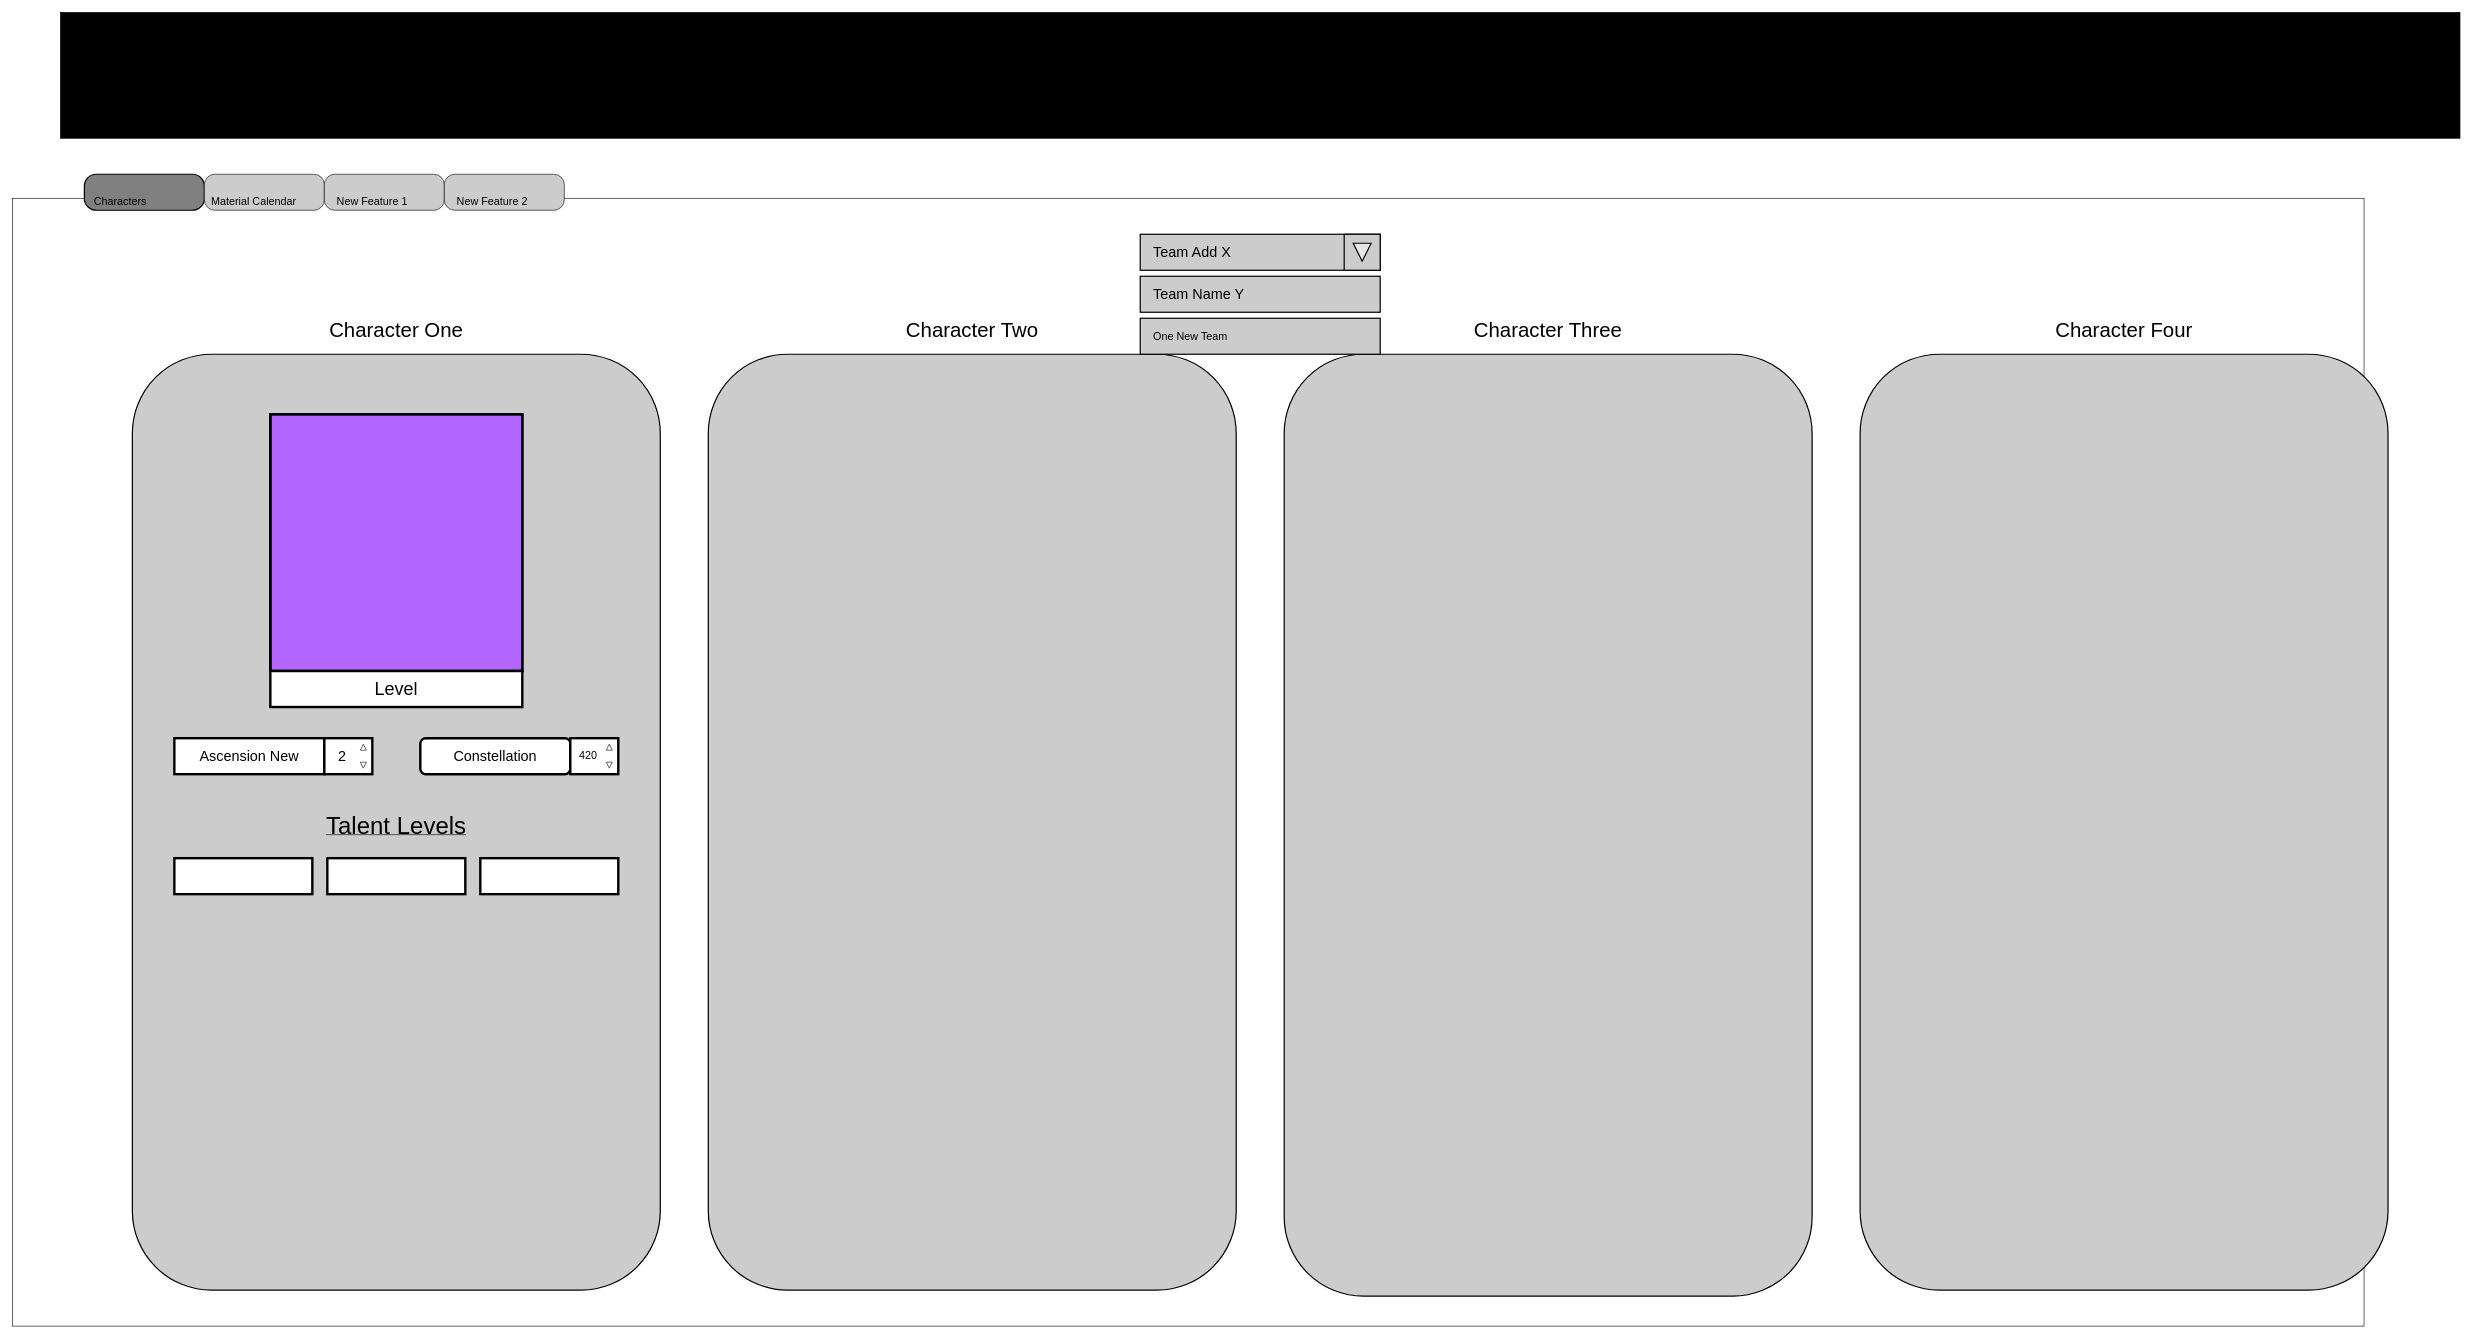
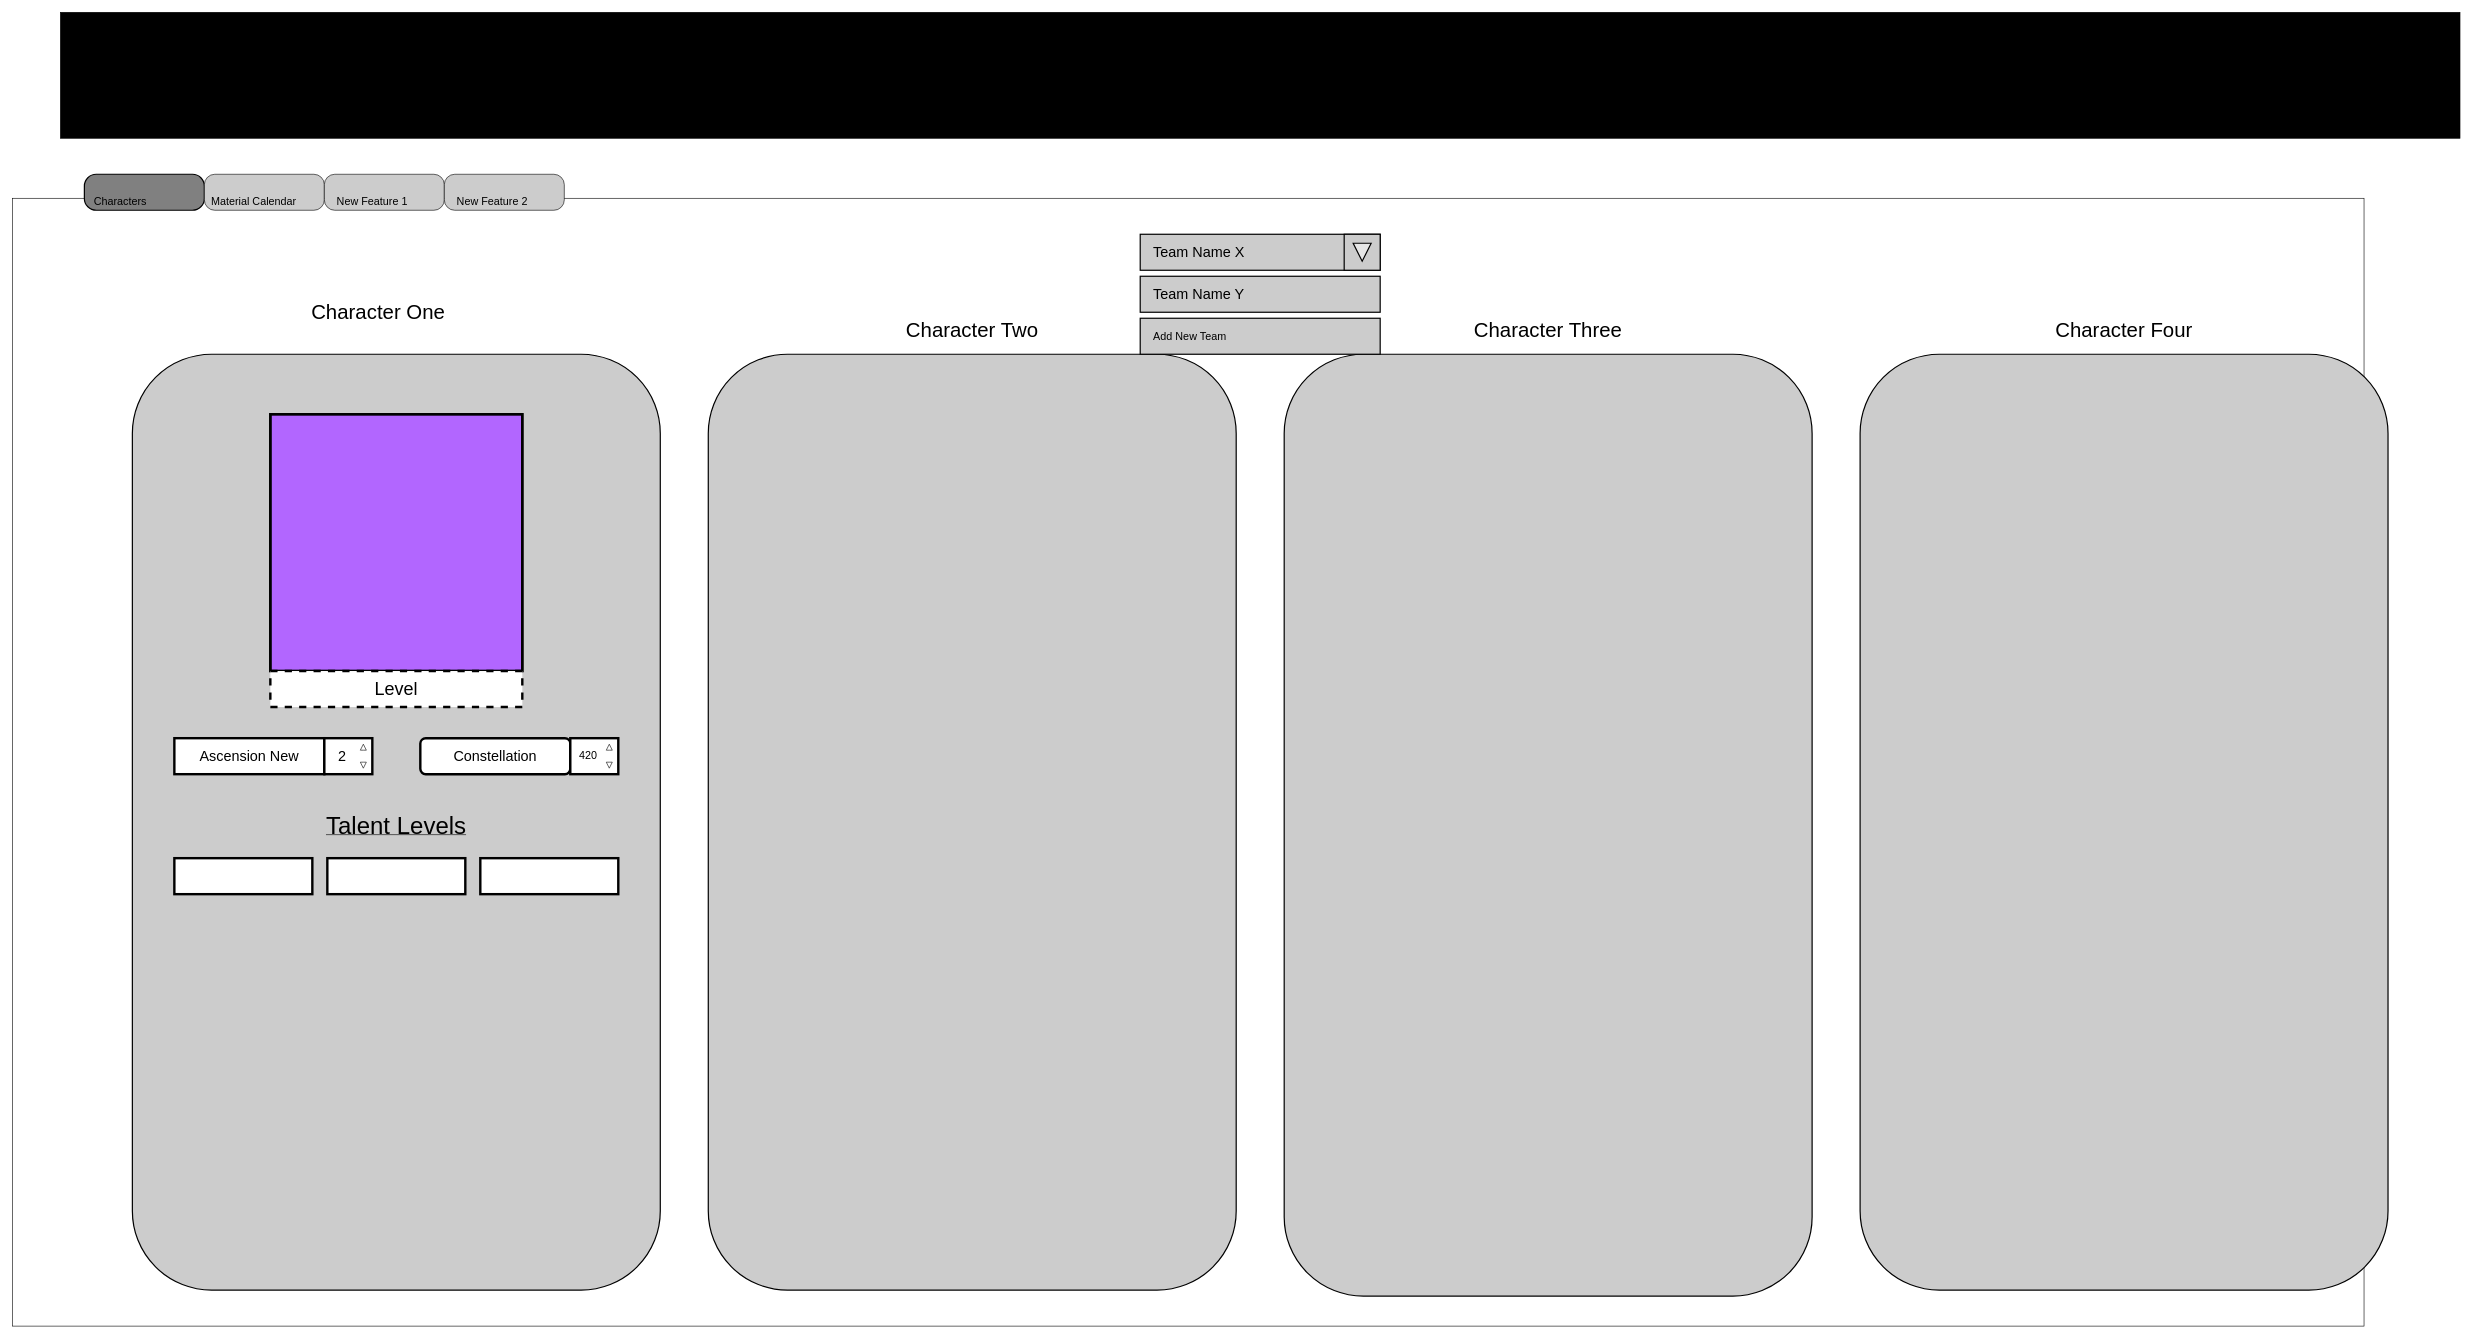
node "Team Add X": label "Team Add X" -> "Team Name X"
node "Character One": moved (396, 330) -> (378, 312)
node "One New Team": label "One New Team" -> "Add New Team"
node "Level": style solid -> dashed
